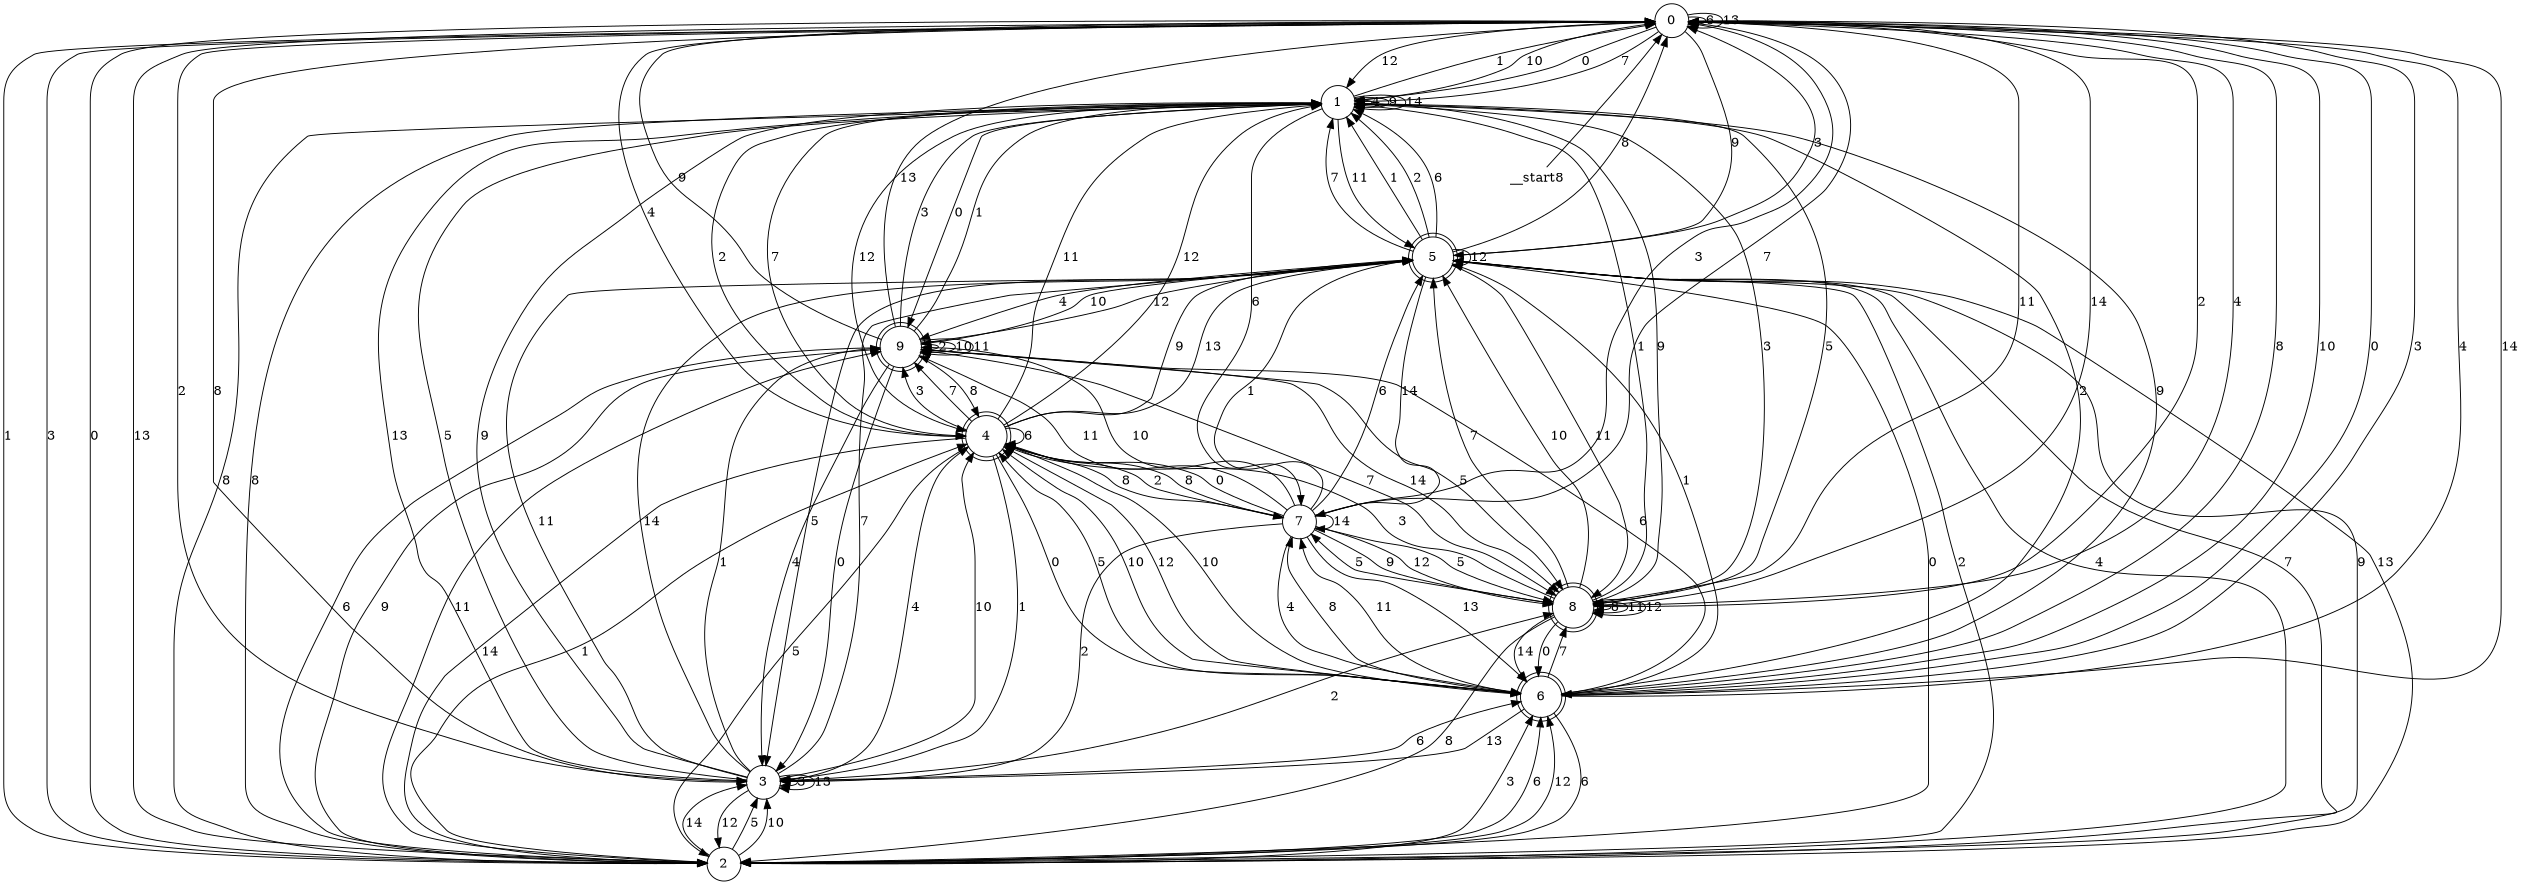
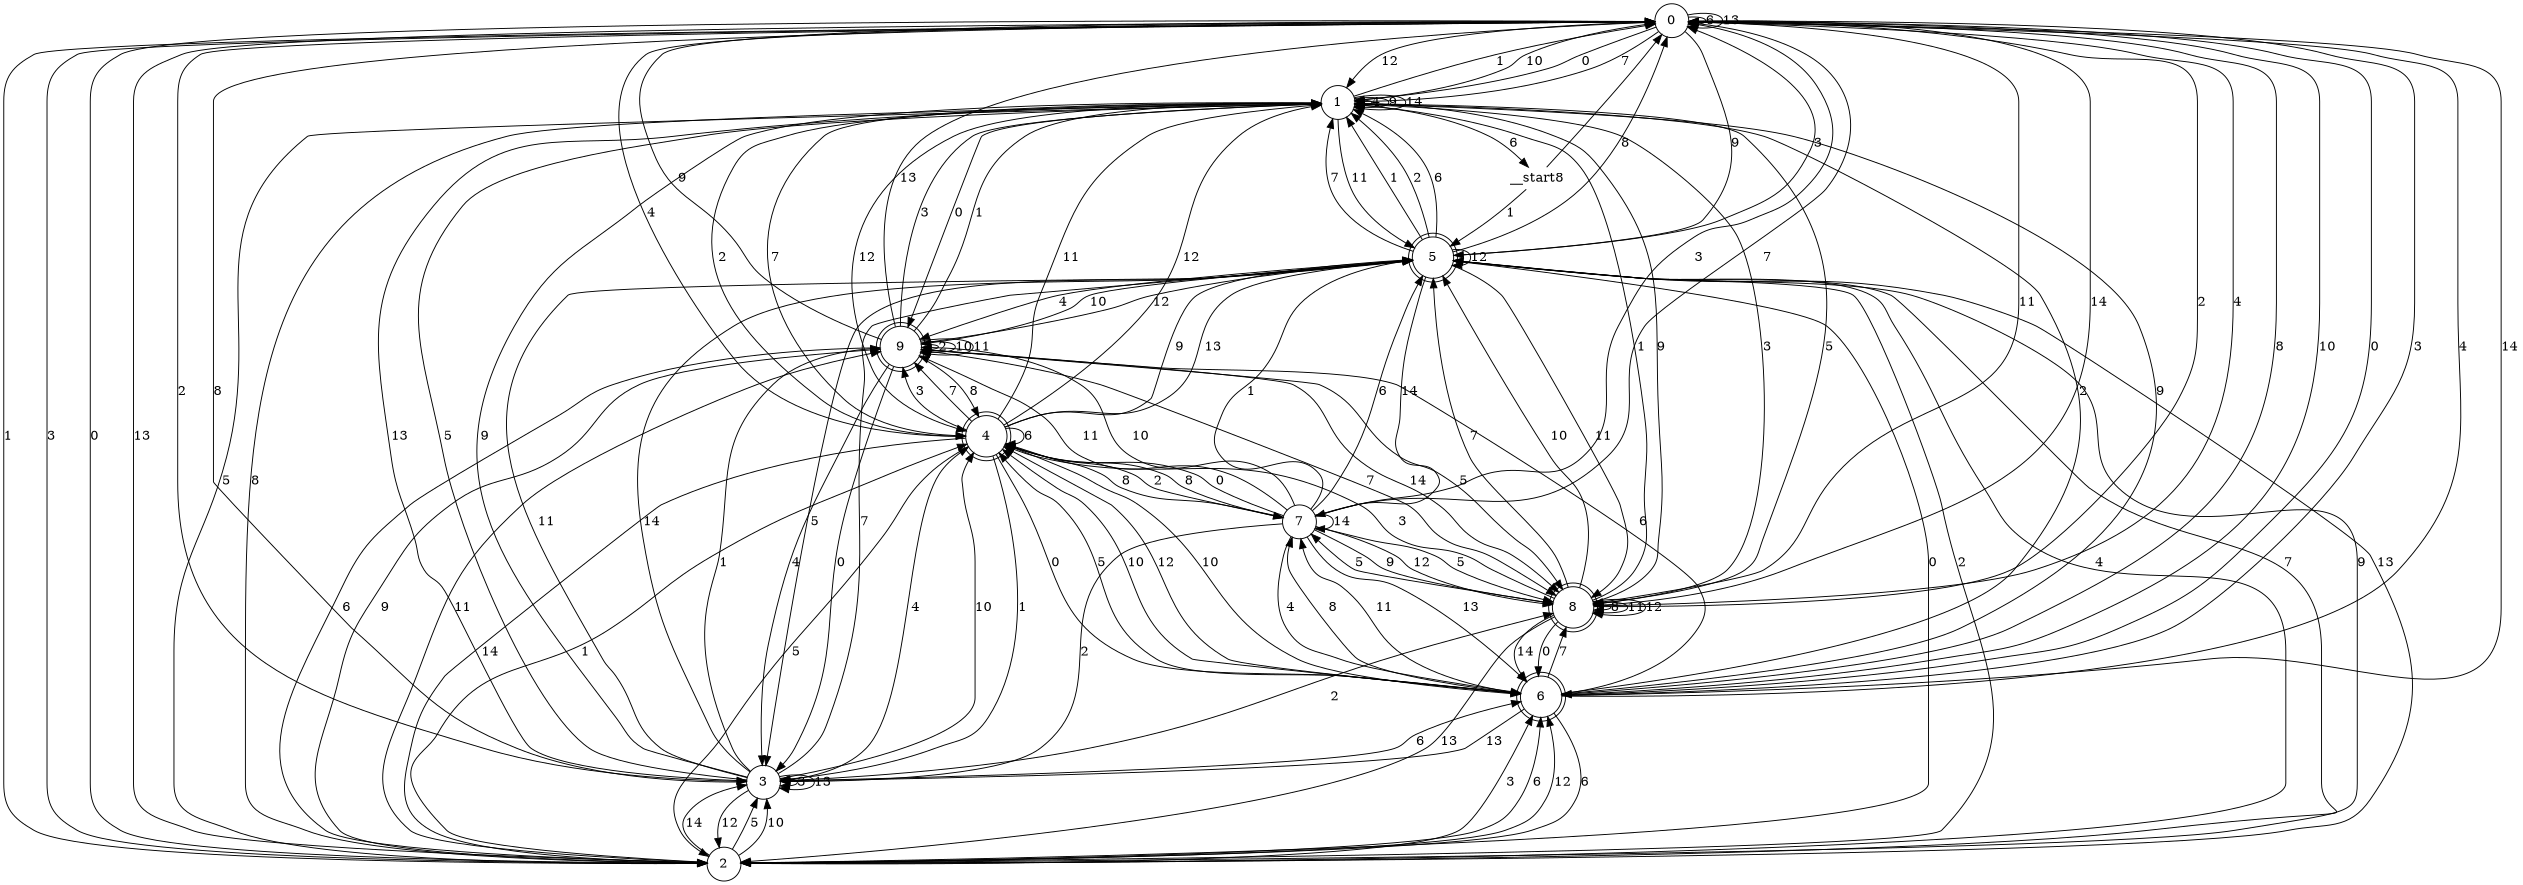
edge "1" -> "7": now "1" -> "__start8"
edge "1" -> "2": label "8" -> "5"
edge "6" -> "5": now "__start8" -> "5"
edge "8" -> "2": label "8" -> "13"
